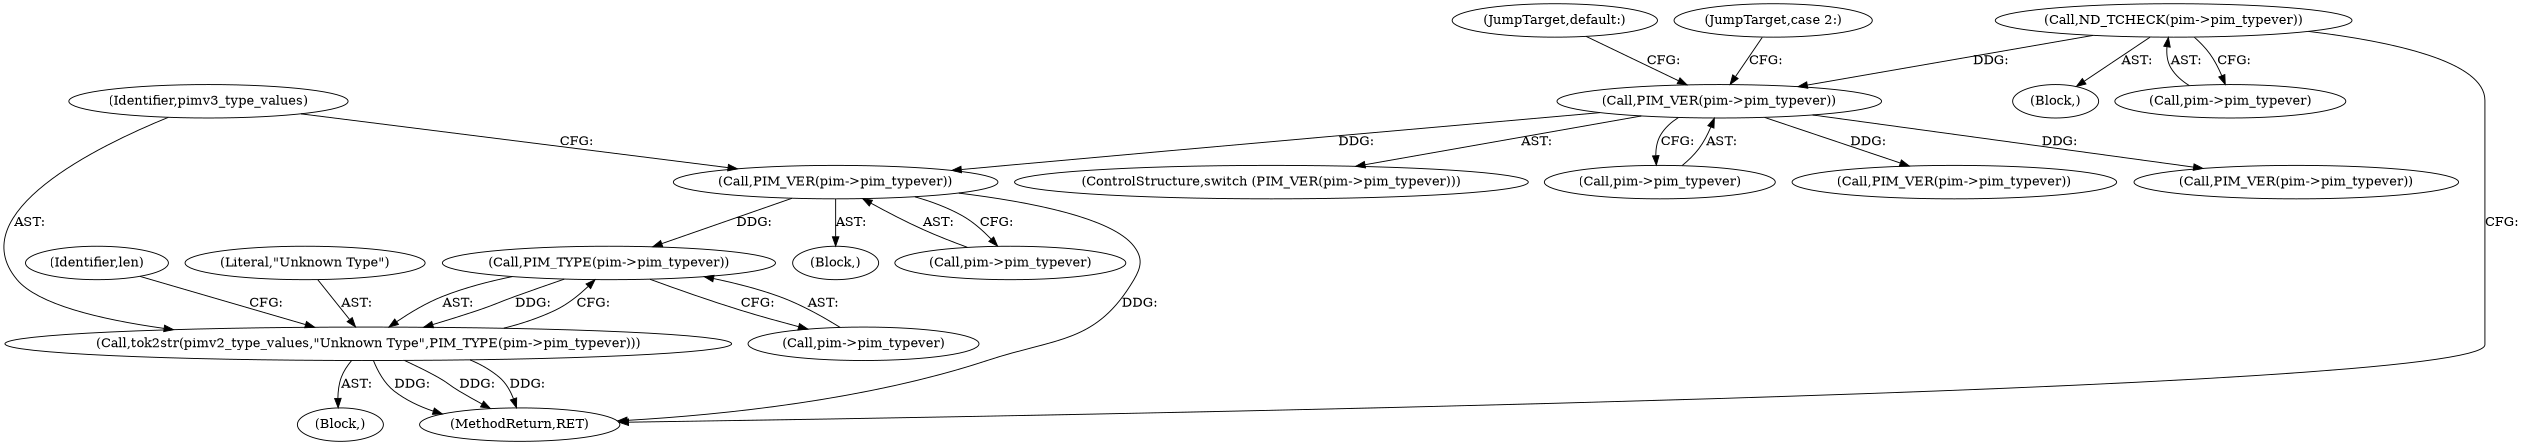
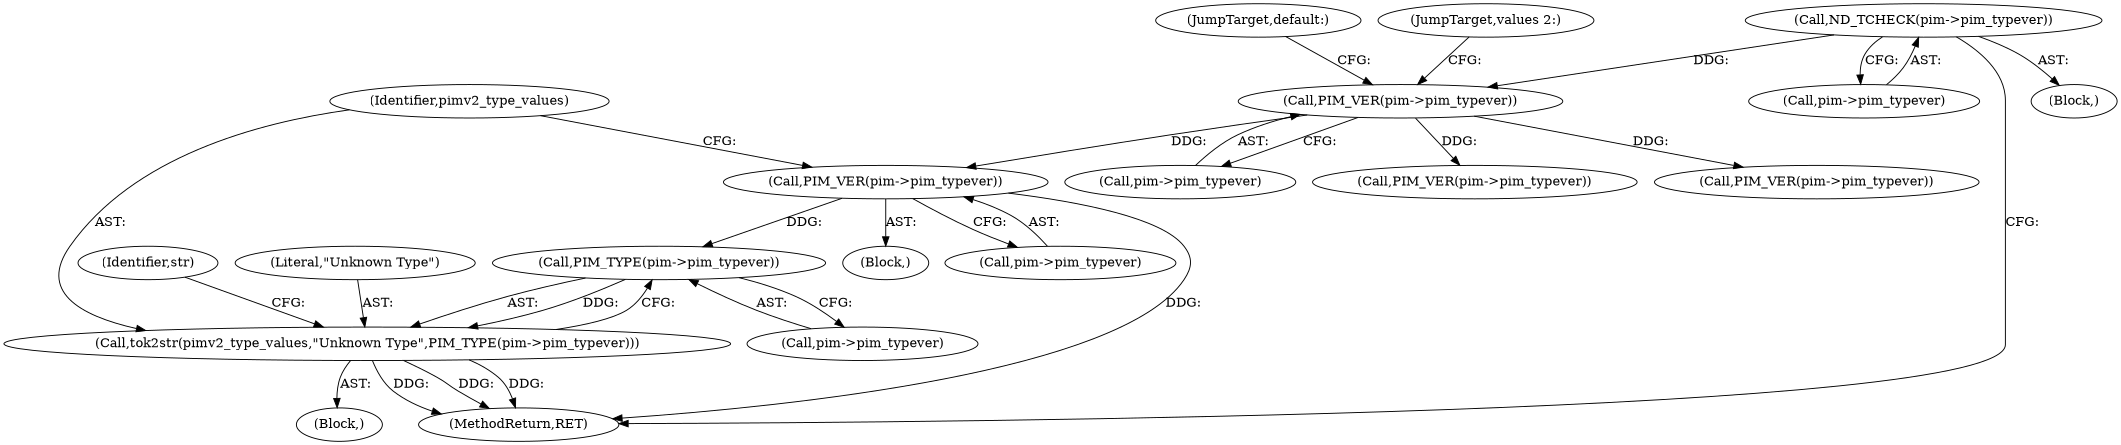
node "(JumpTarget,case 2:)": label "(JumpTarget,case 2:)" -> "(JumpTarget,values 2:)"
node "(Identifier,pimv3_type_values)": label "(Identifier,pimv3_type_values)" -> "(Identifier,pimv2_type_values)"
node "(ControlStructure,switch (PIM_VER(pim->pim_typever)))": removed
node "(Identifier,len)": label "(Identifier,len)" -> "(Identifier,str)"
